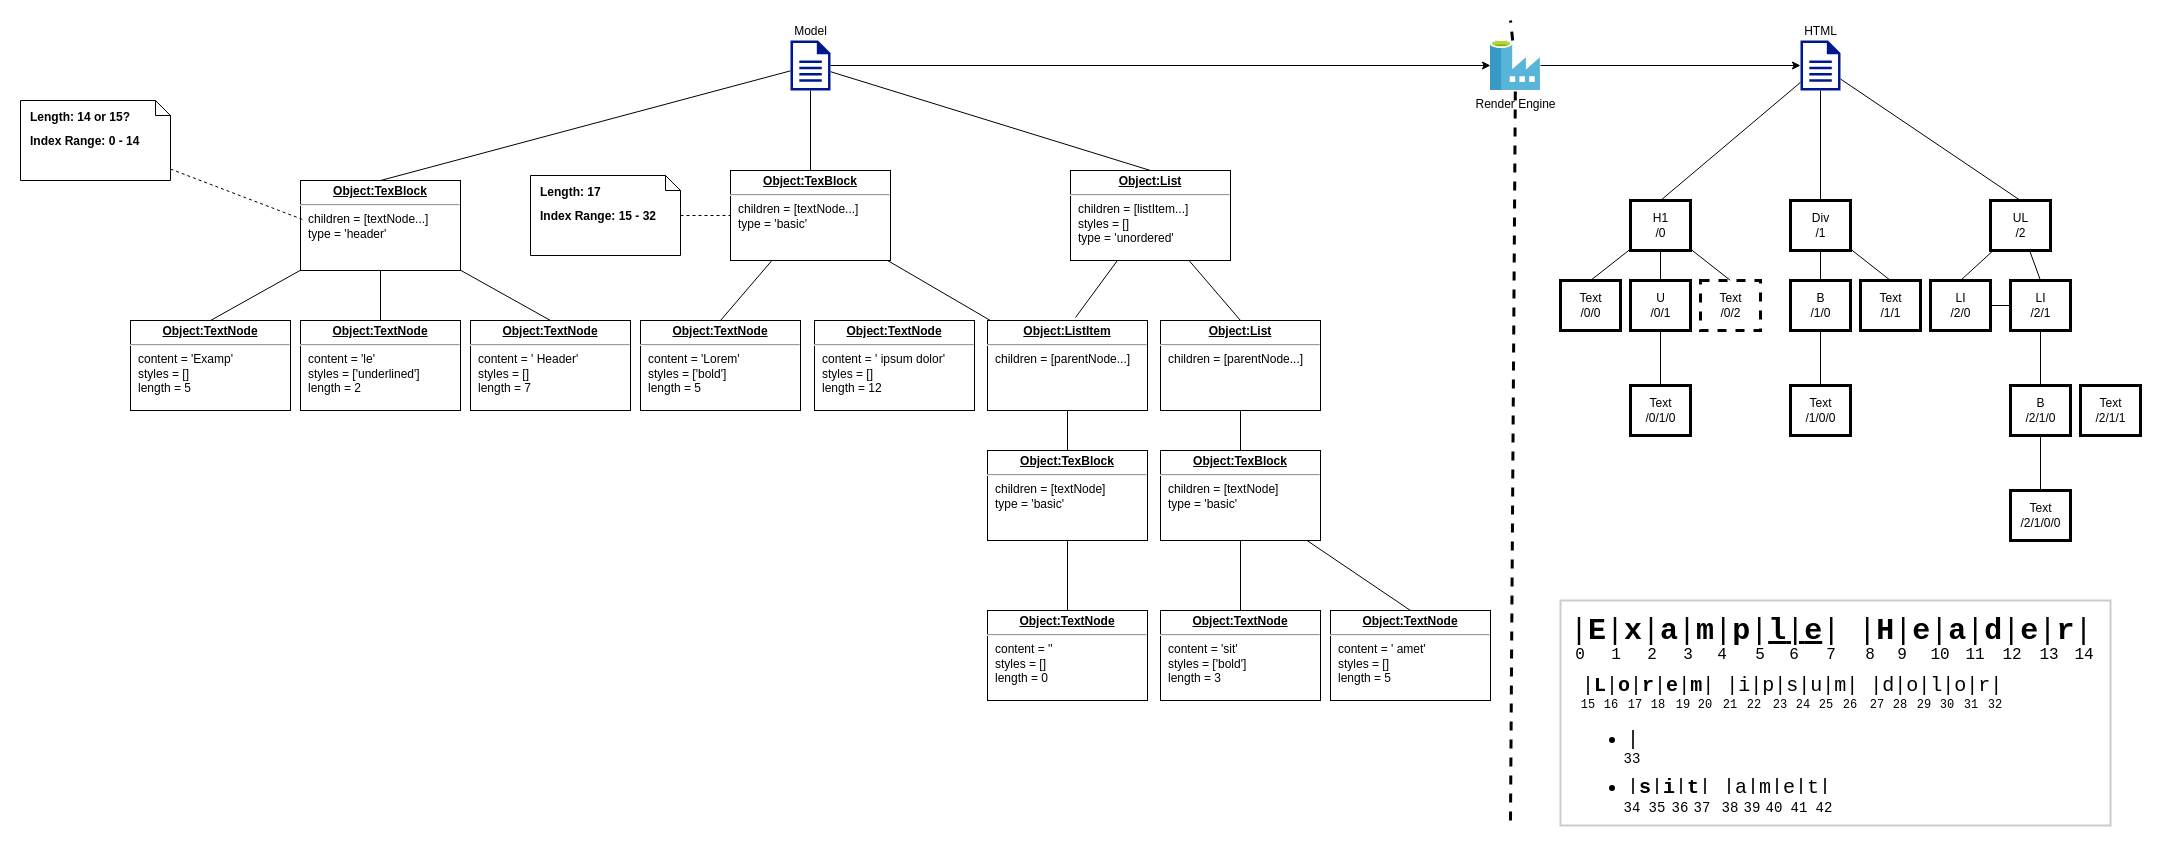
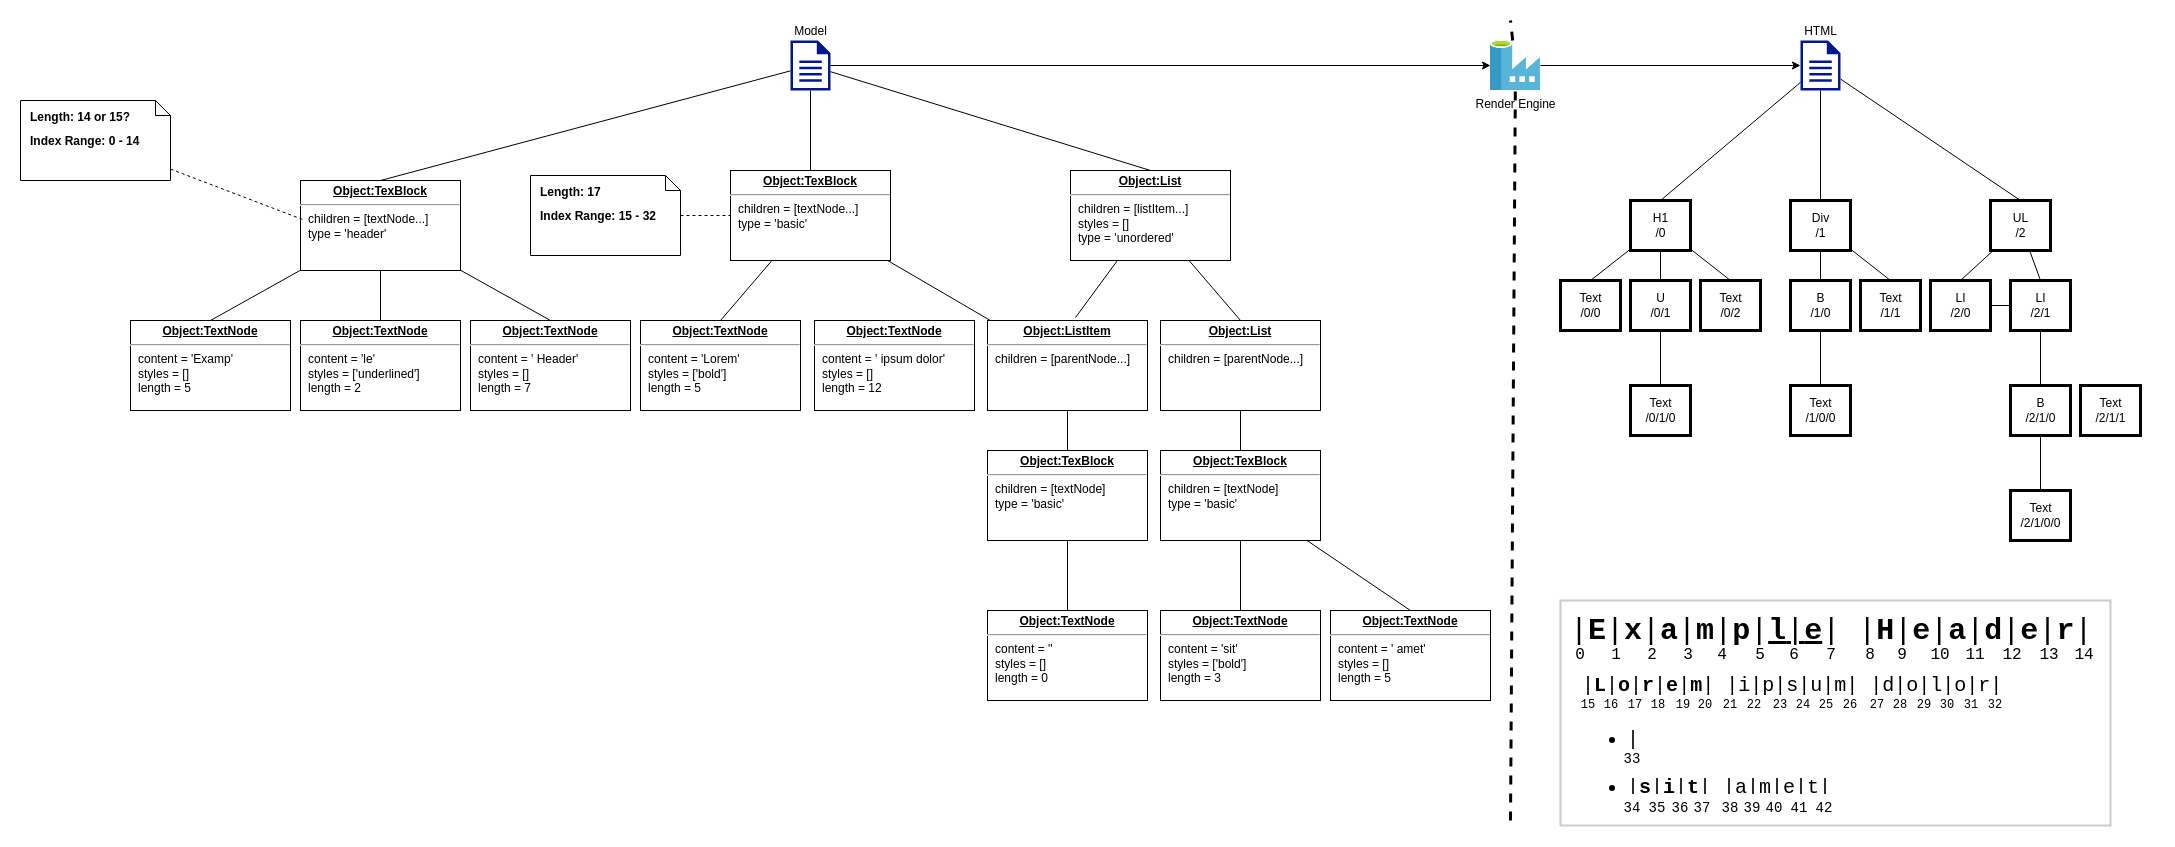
node "Text /0/2": style dashed -> solid
